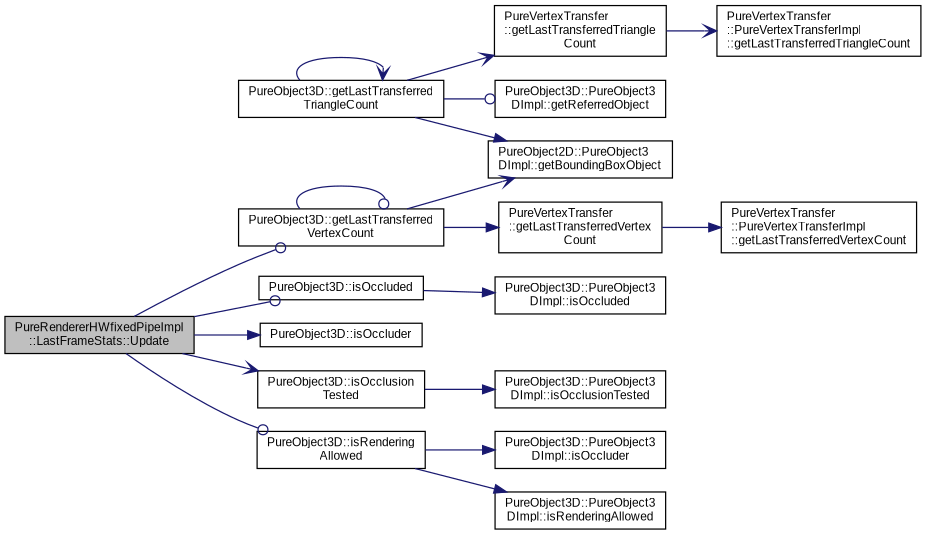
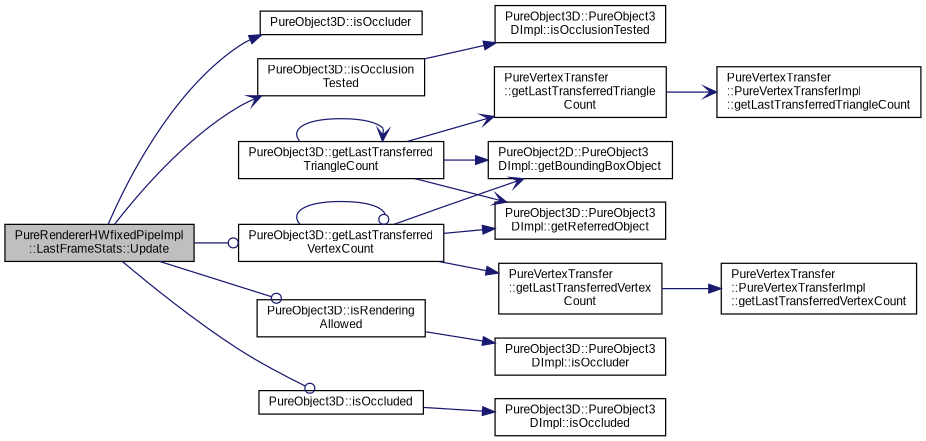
edge "PureObject3D::getLastTransferred TriangleCount" -> "PureObject3D::PureObject3 DImpl::getReferredObject": arrowhead odot -> vee
edge "PureObject3D::getLastTransferred VertexCount" -> "PureObject3D::PureObject3 DImpl::getReferredObject": added
node "PureObject3D::PureObject3 DImpl::isRenderingAllowed": removed
